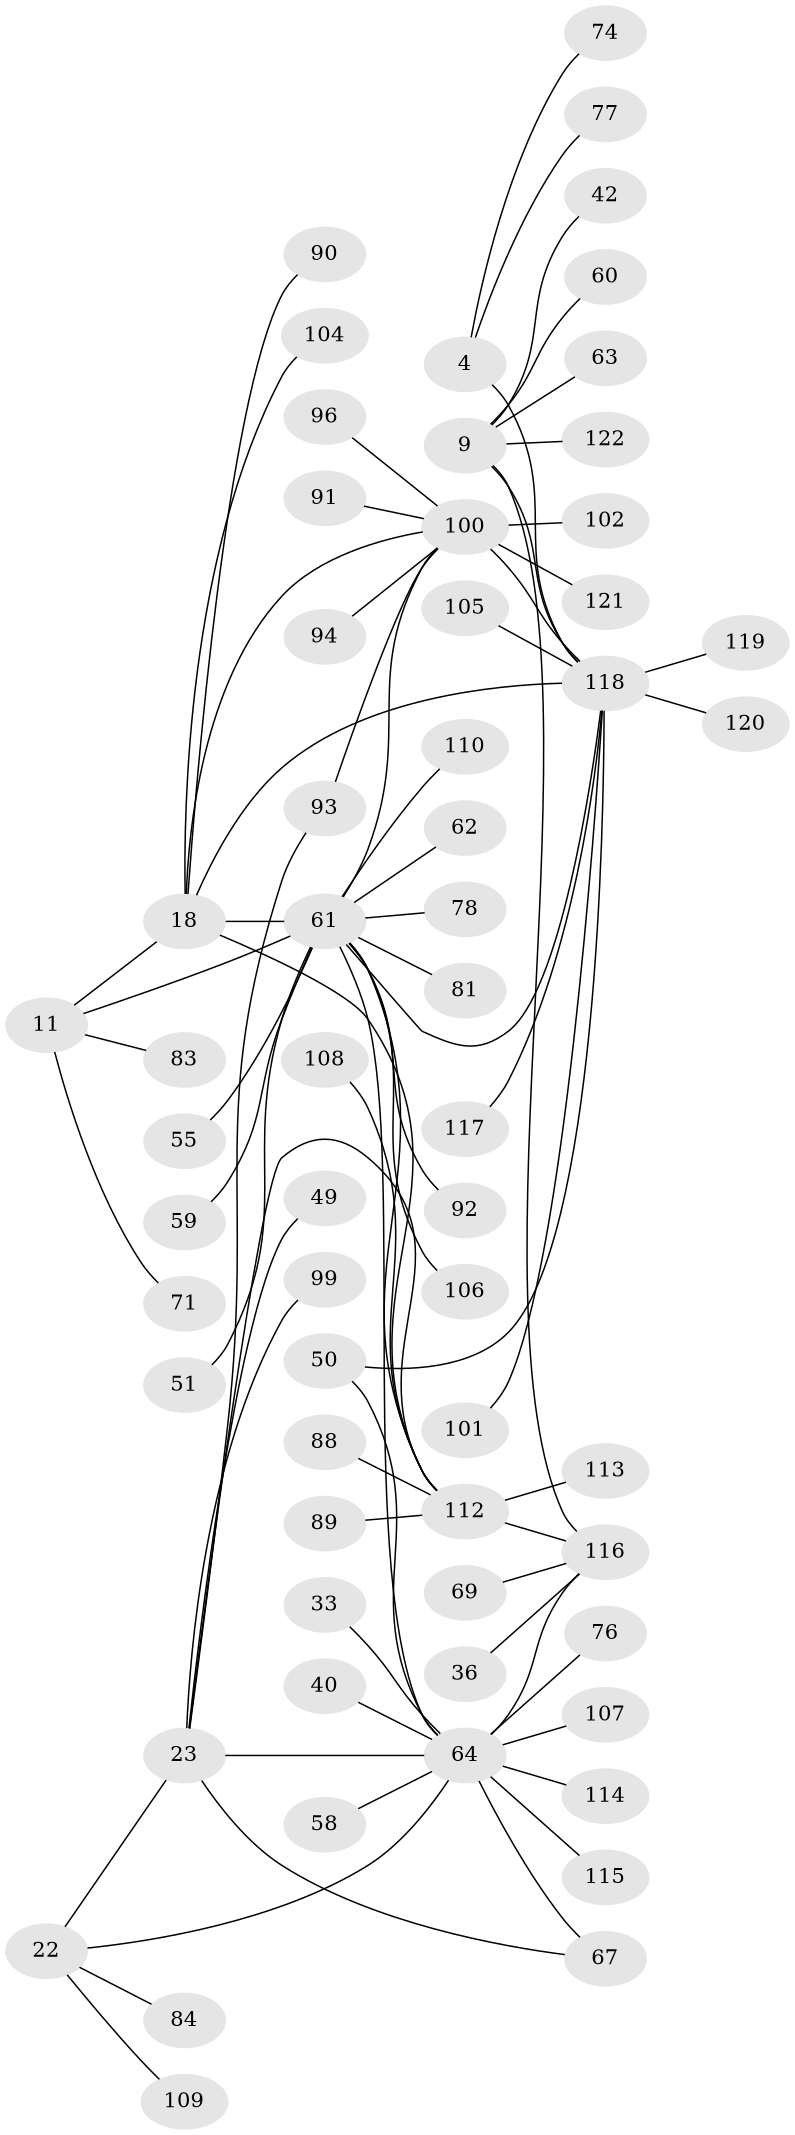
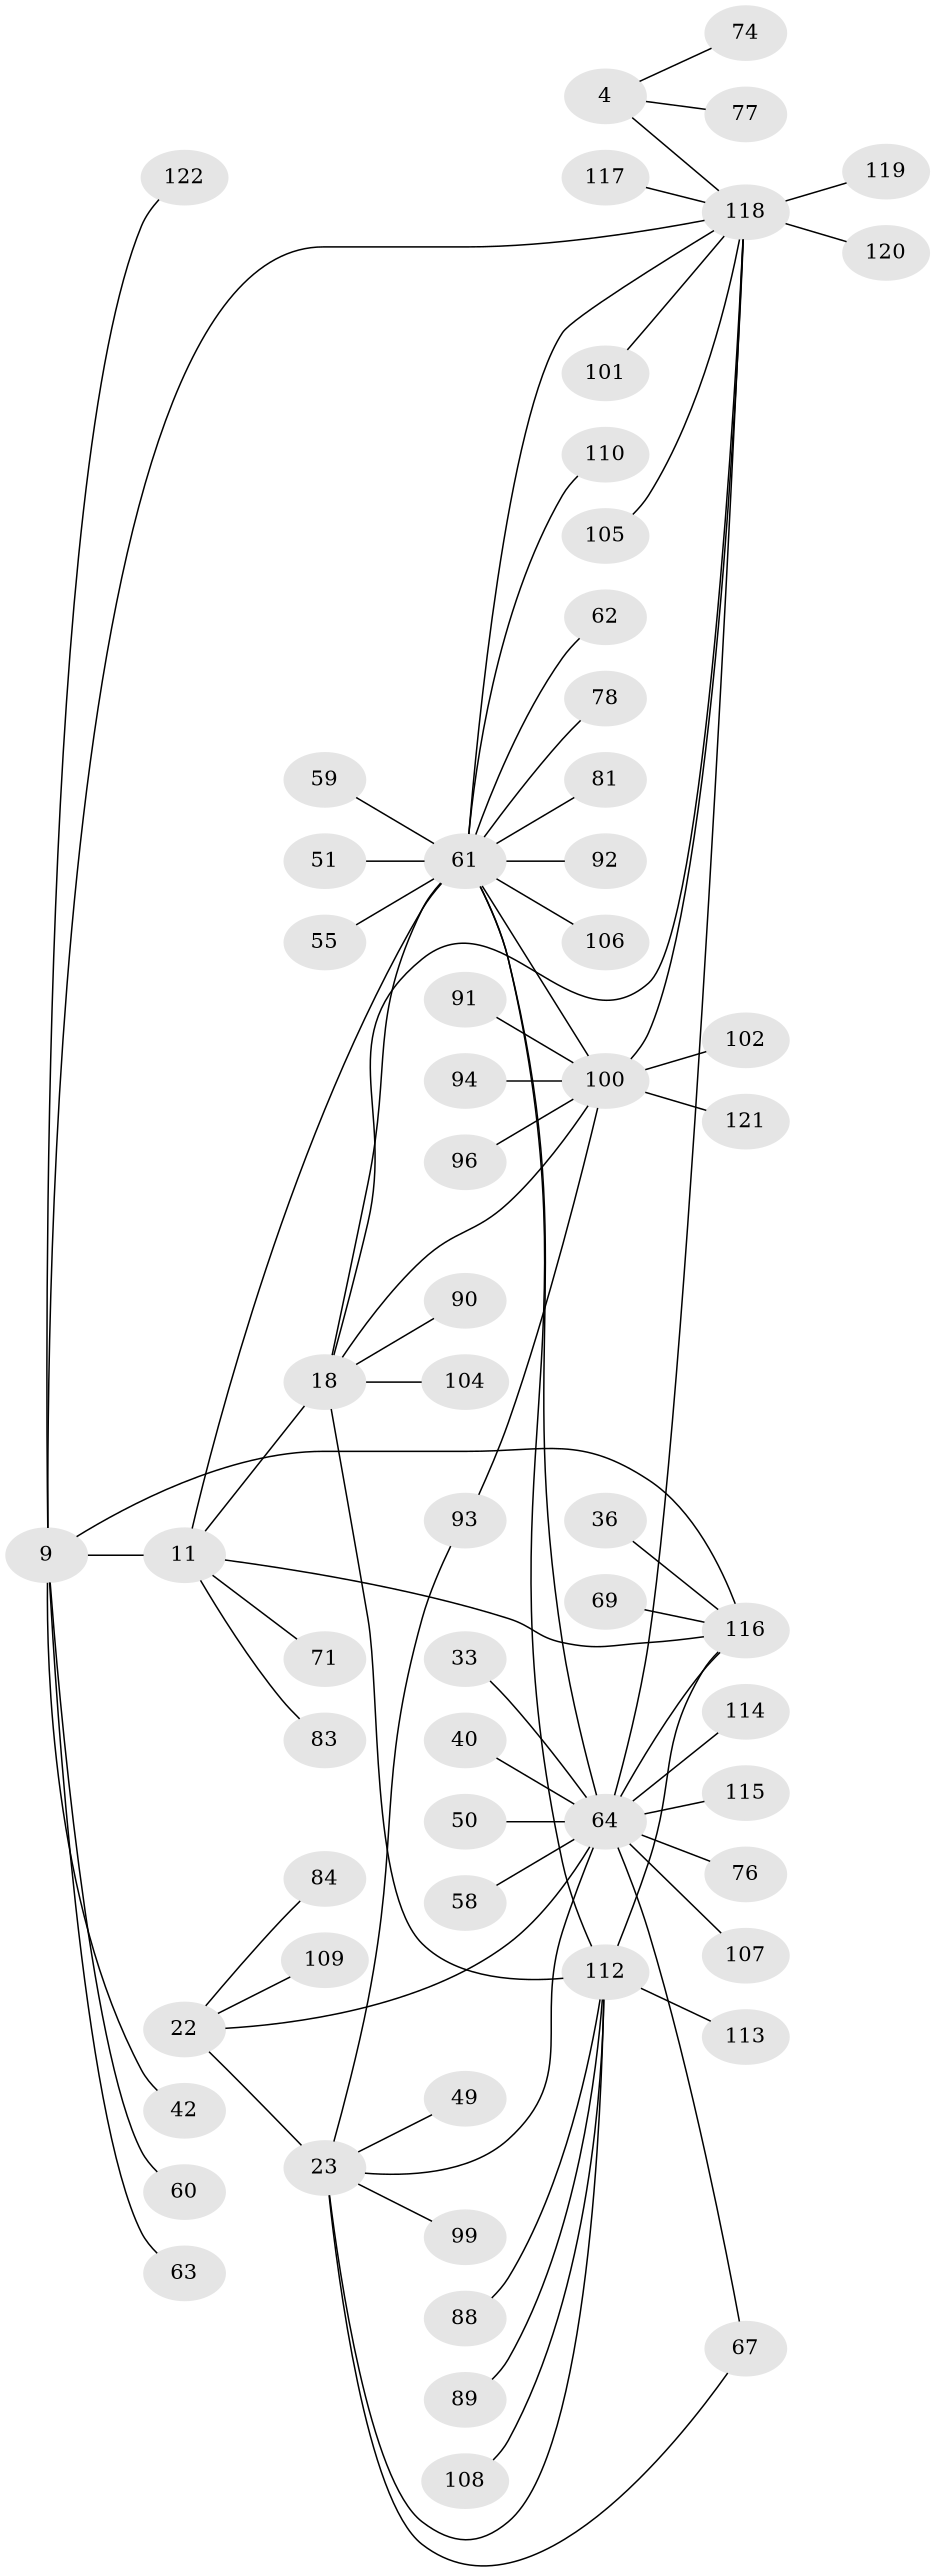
edge "118" -- "50": now "118" -- "64"
edge "9" -- "11": added
edge "11" -- "116": added
